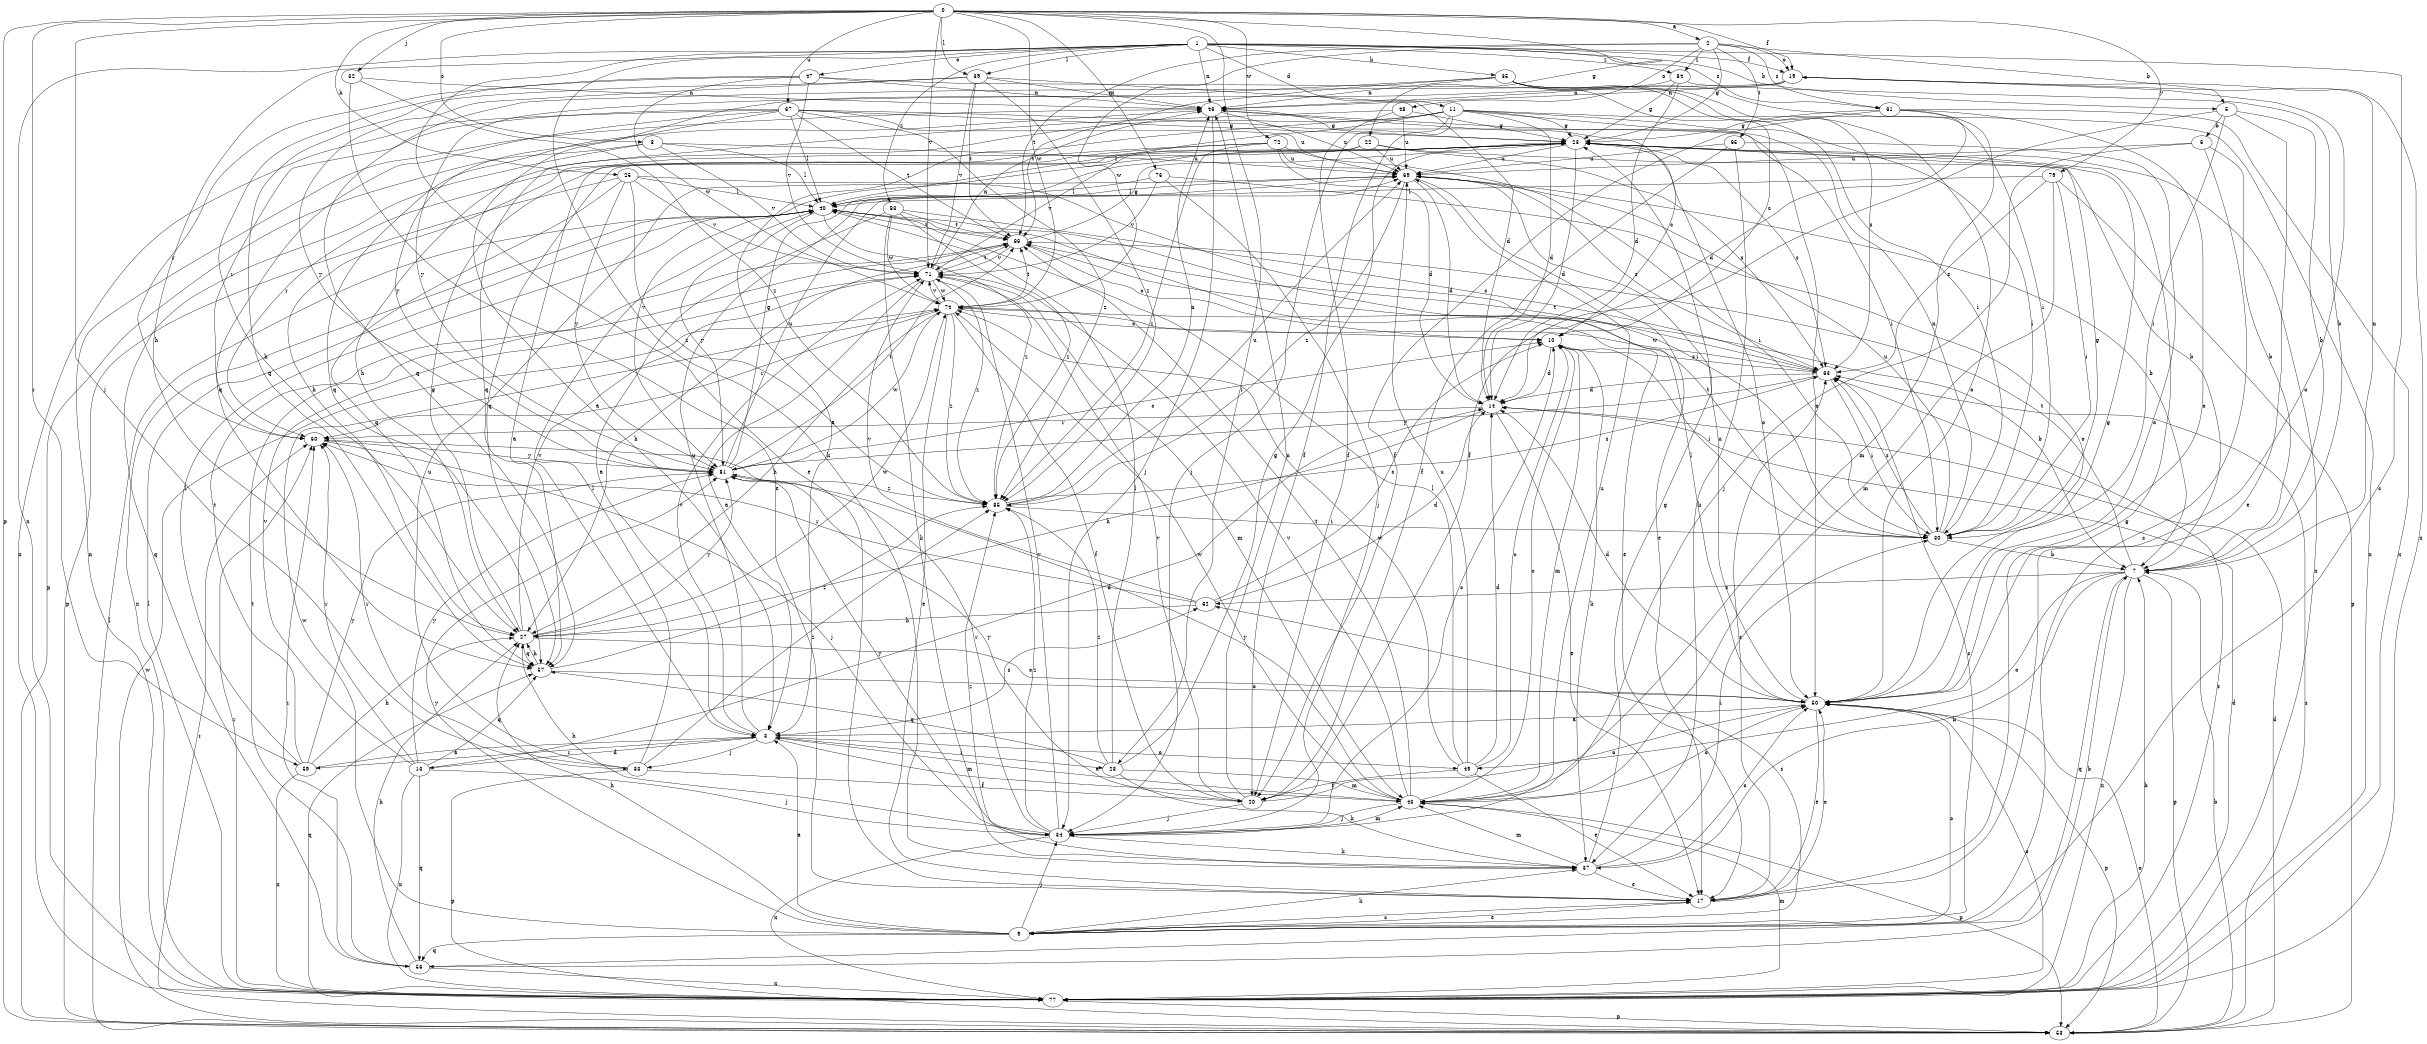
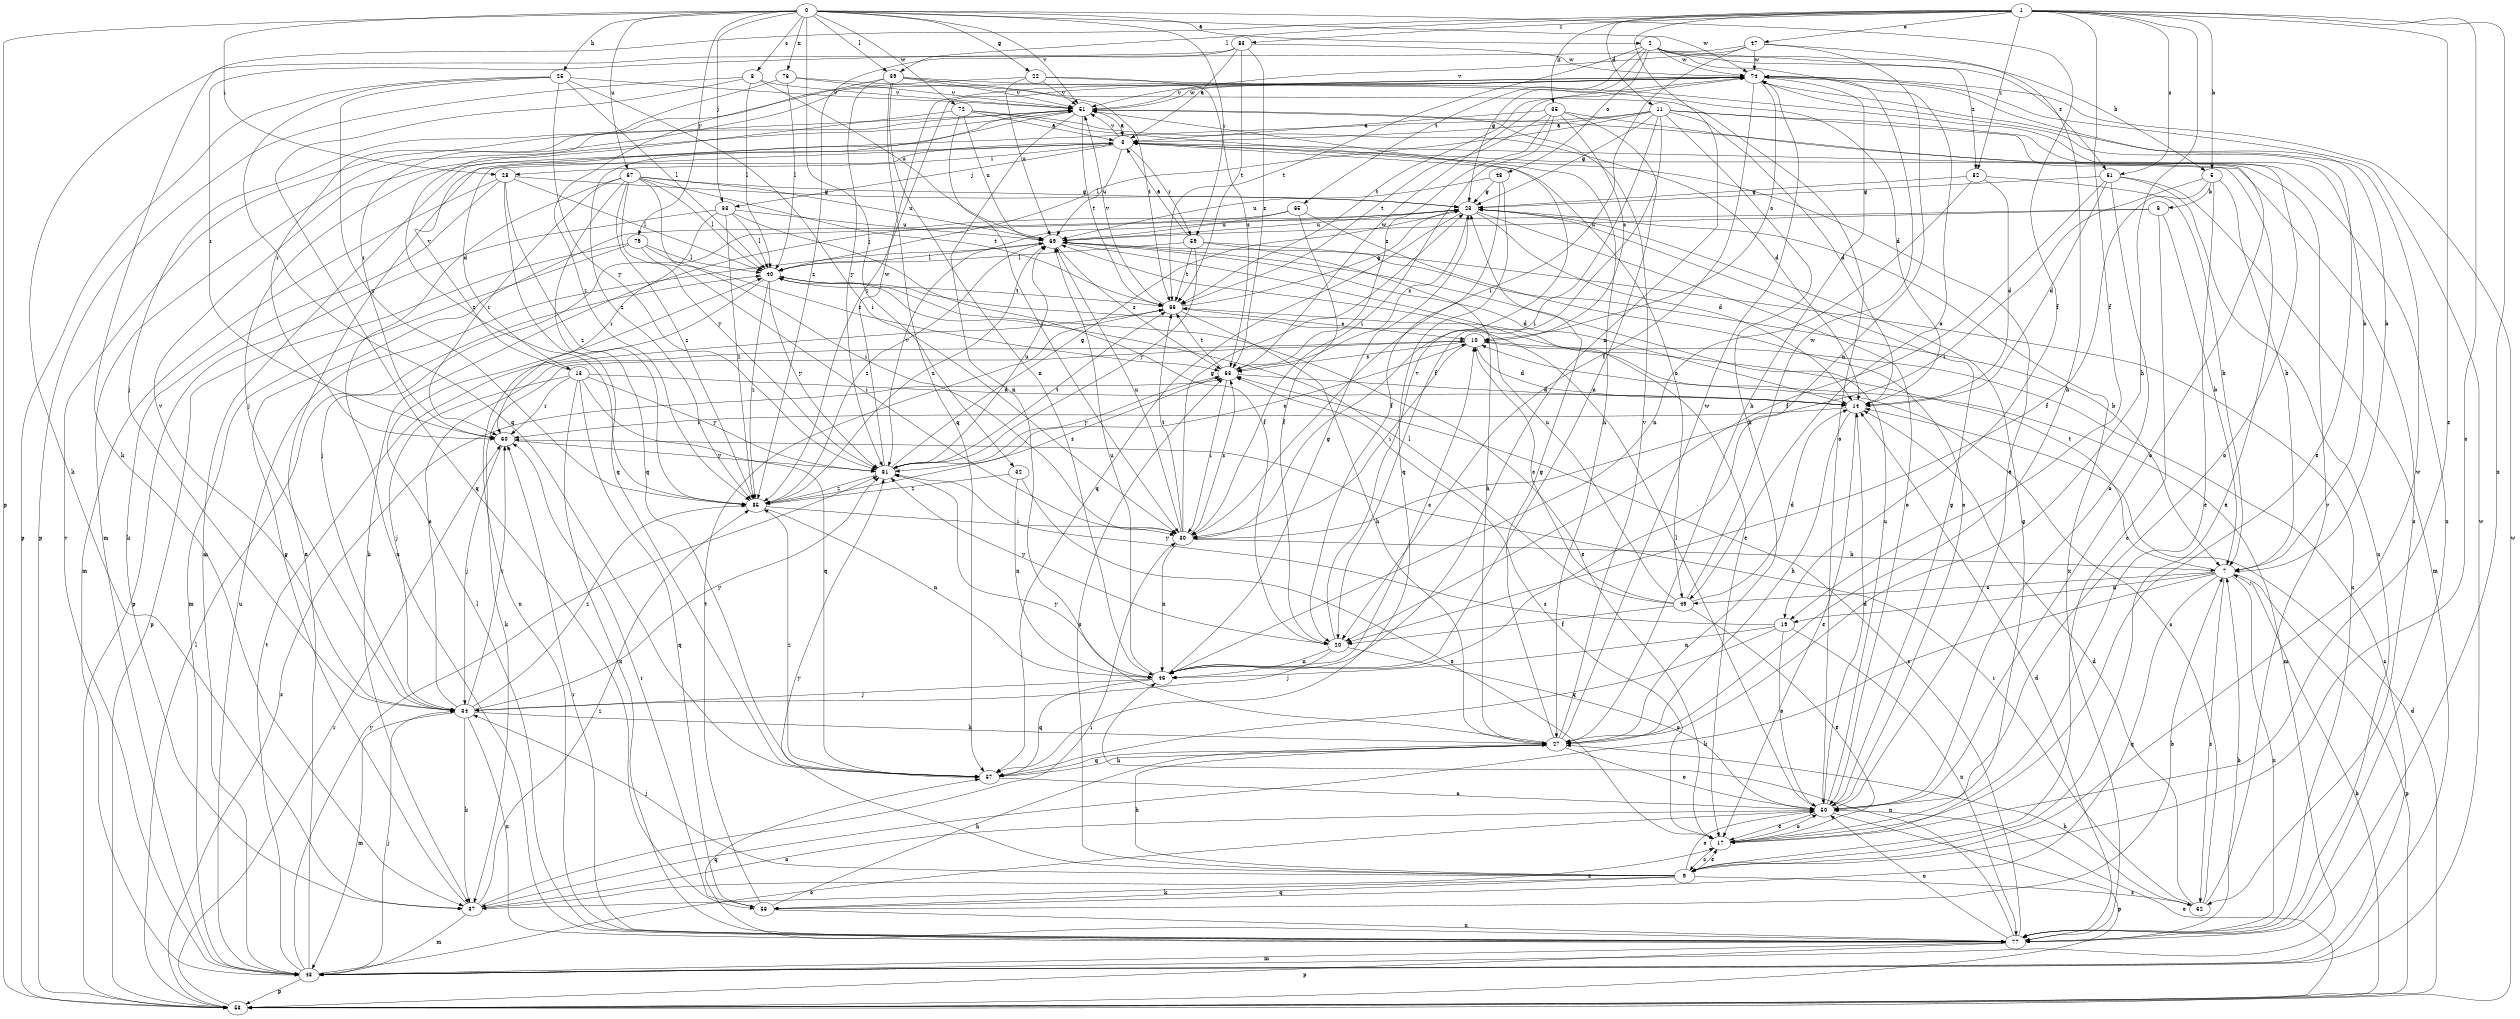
edge "2" -> "19": now "2" -> "49"
node "84": label "84" -> "82"
node "71": label "71" -> "51"
